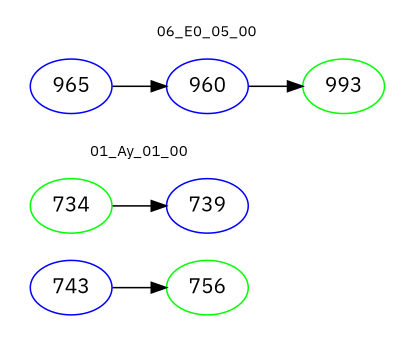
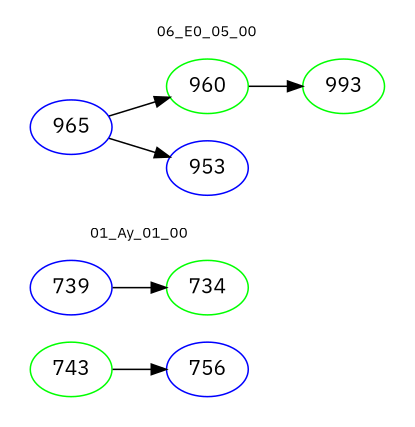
node "960": color blue -> green
node "953": added
edge "734" -> "739": reversed
node "743": color blue -> green
node "756": color green -> blue
